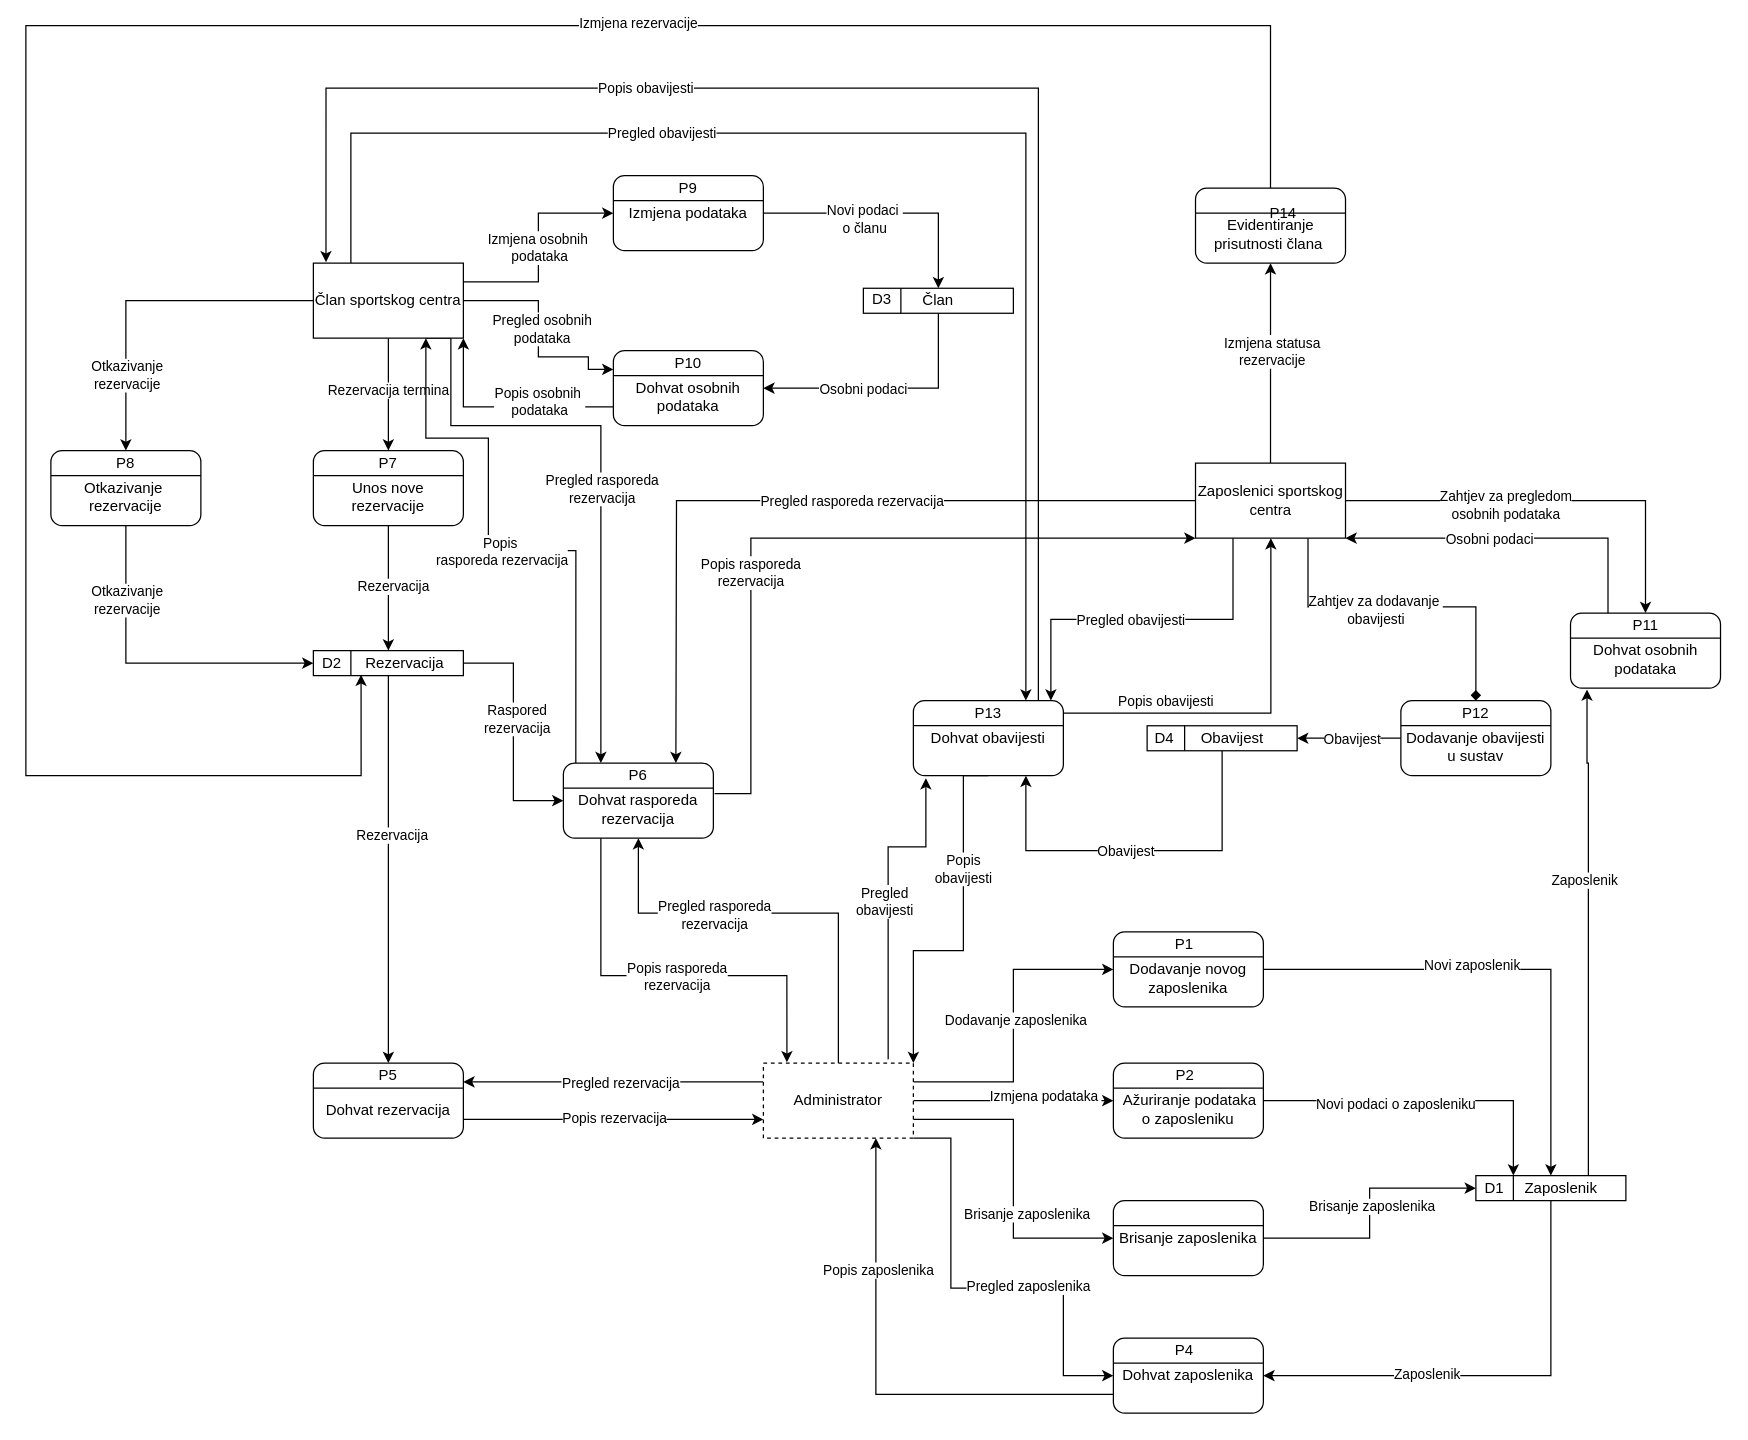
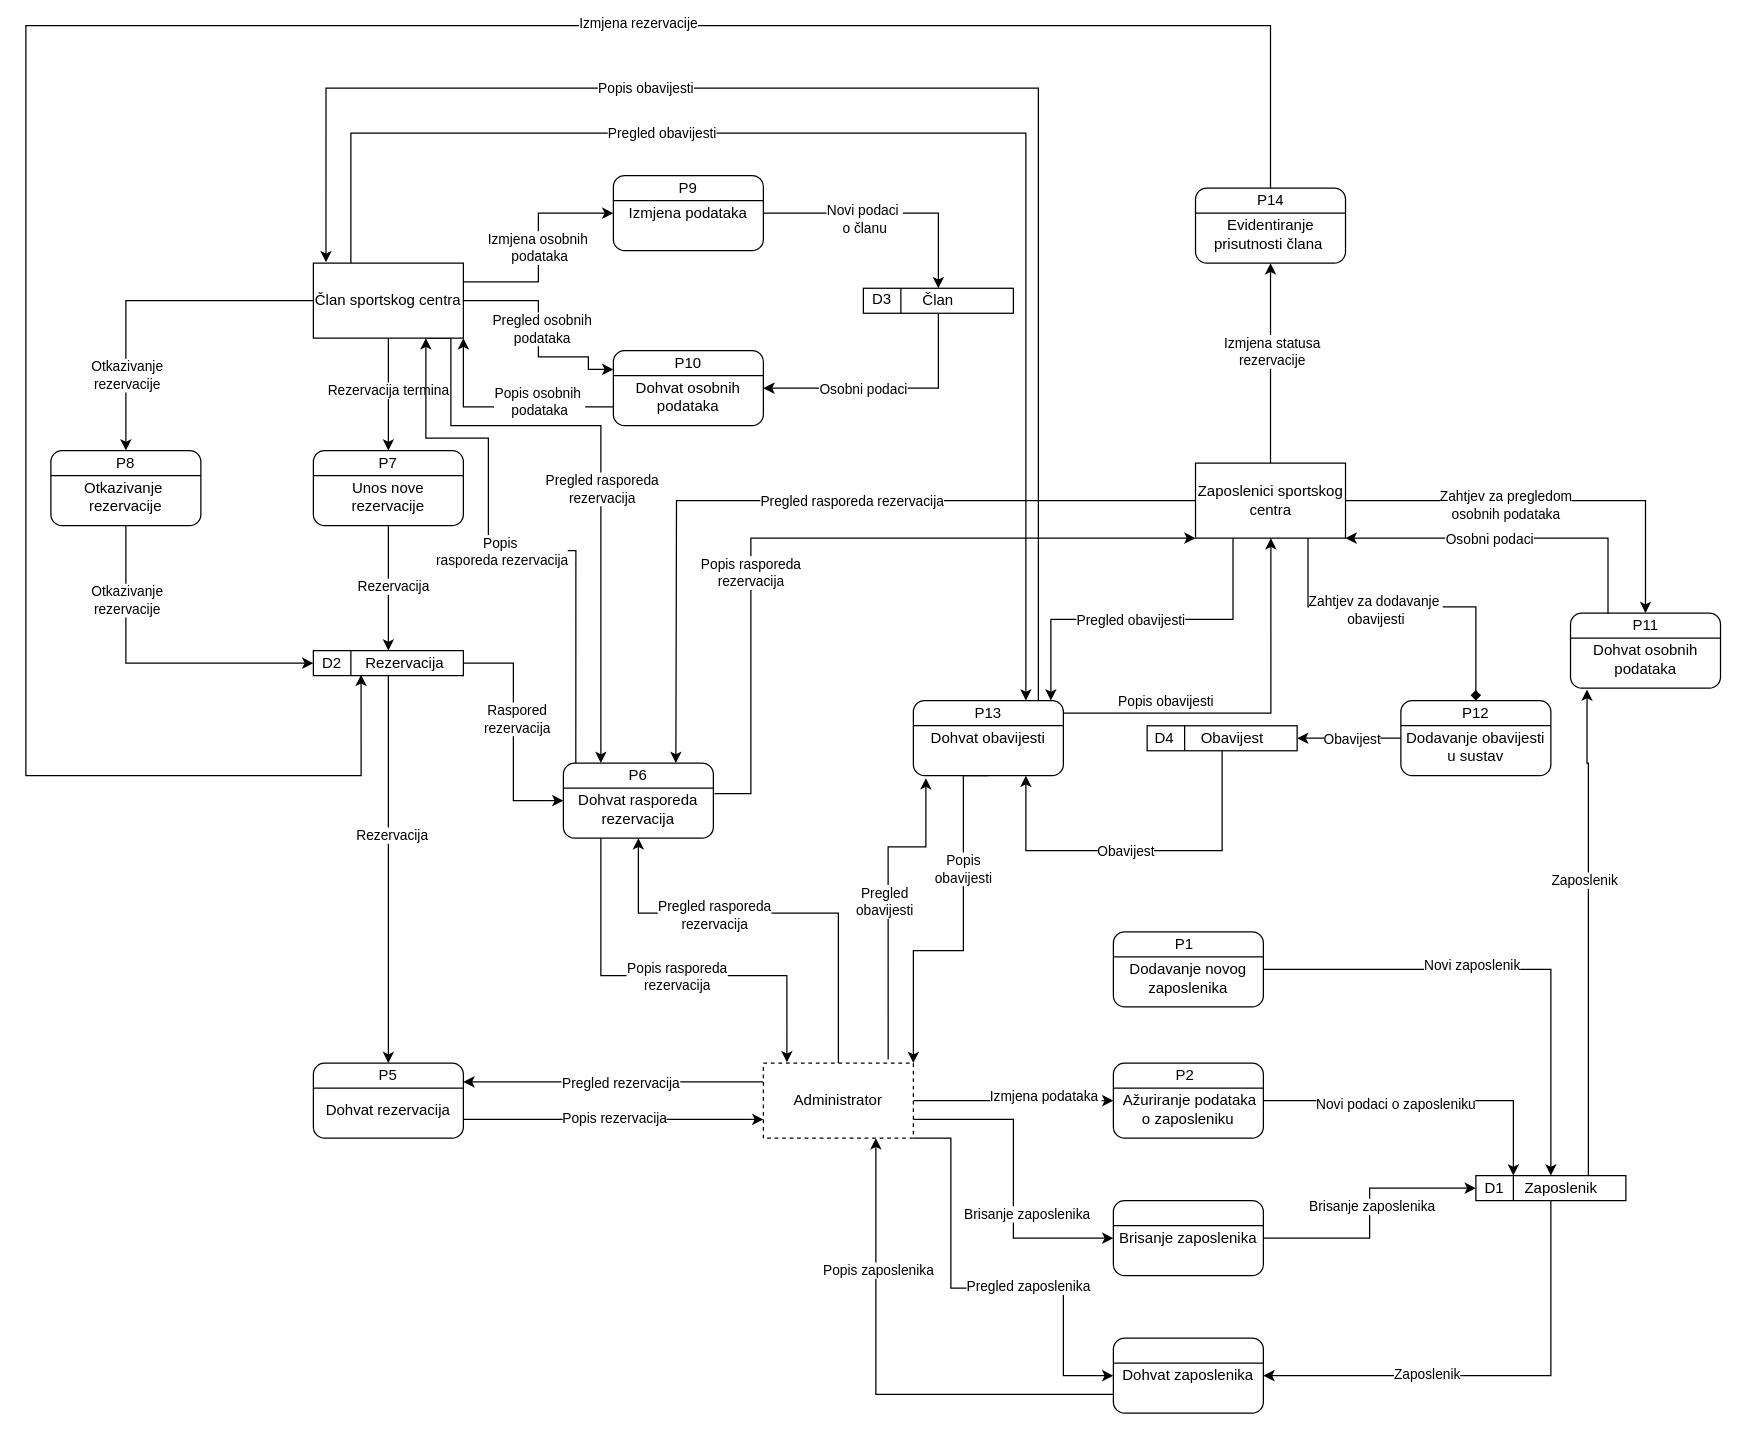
node "P14": moved (1283, 213) -> (1270, 201)
edge "Administrator" -> "Dodavanje novog zaposlenika": removed, label "Dodavanje zaposlenika"
node "P4": removed
